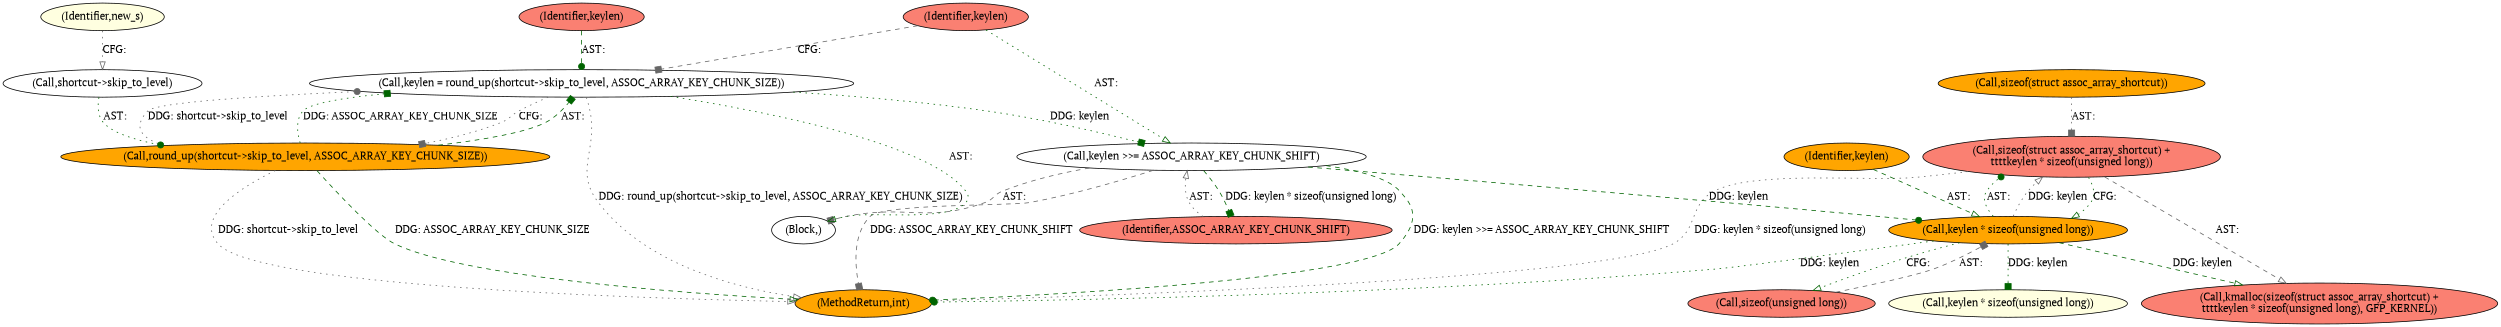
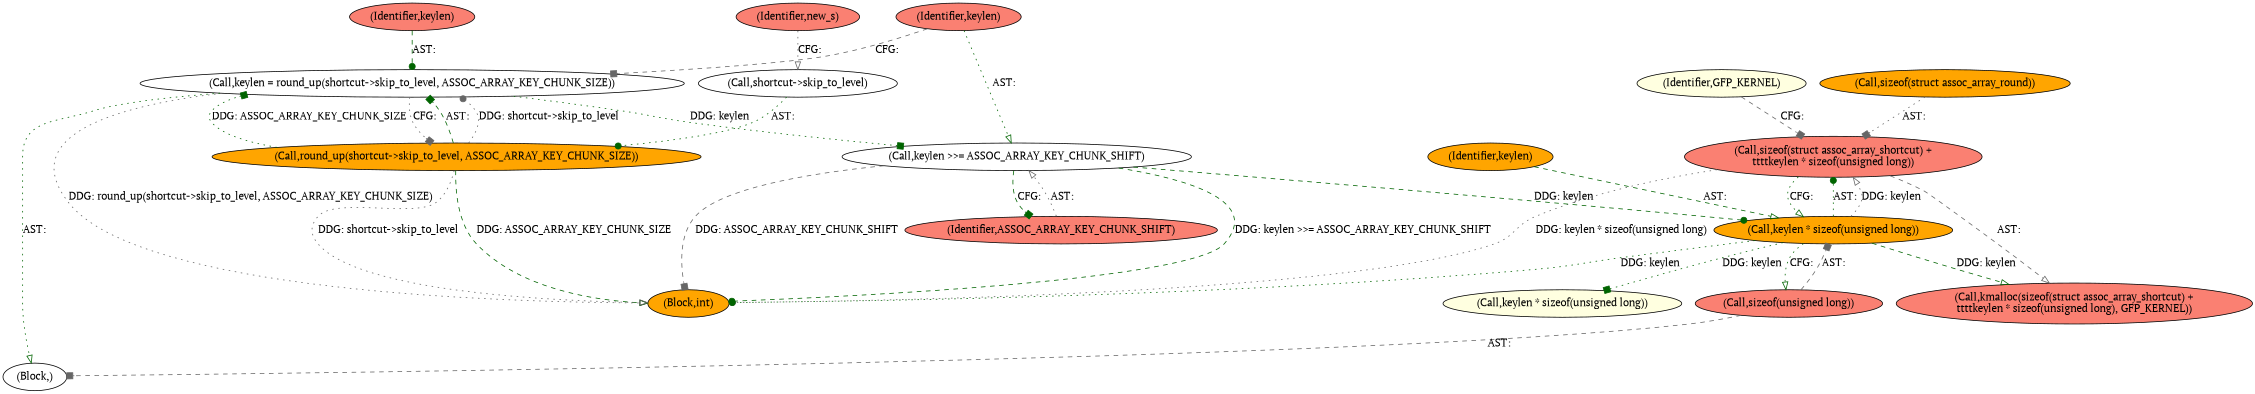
node "(Identifier,new_s)": fillcolor lightyellow -> salmon
node "(Identifier,GFP_KERNEL)": added
node "(Call,sizeof(struct assoc_array_shortcut))": label "(Call,sizeof(struct assoc_array_shortcut))" -> "(Call,sizeof(struct assoc_array_round))"
edge "(Call,keylen >>= ASSOC_ARRAY_KEY_CHUNK_SHIFT)" -> "(Identifier,ASSOC_ARRAY_KEY_CHUNK_SHIFT)": label "DDG: keylen * sizeof(unsigned long)" -> "CFG: "
edge "(Call,keylen >>= ASSOC_ARRAY_KEY_CHUNK_SHIFT)" -> "(Block,)": now "(Call,sizeof(unsigned long))" -> "(Block,)"
node "(MethodReturn,int)": label "(MethodReturn,int)" -> "(Block,int)"
